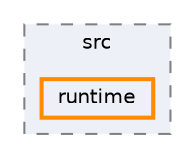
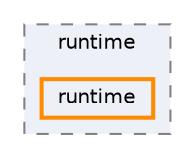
cluster "src": label "src" -> "runtime"
